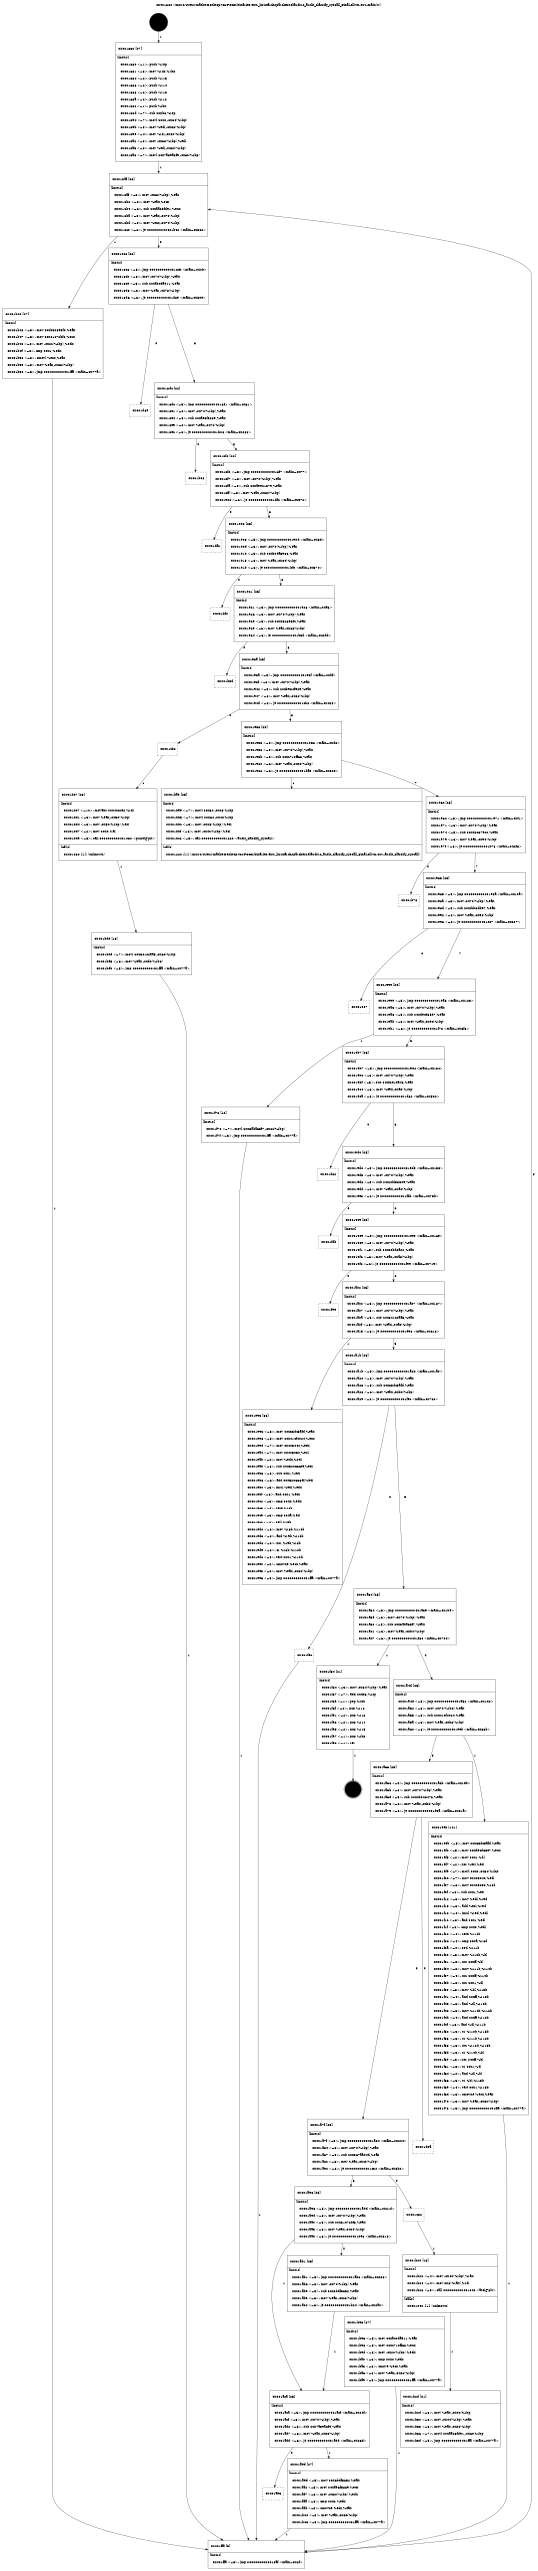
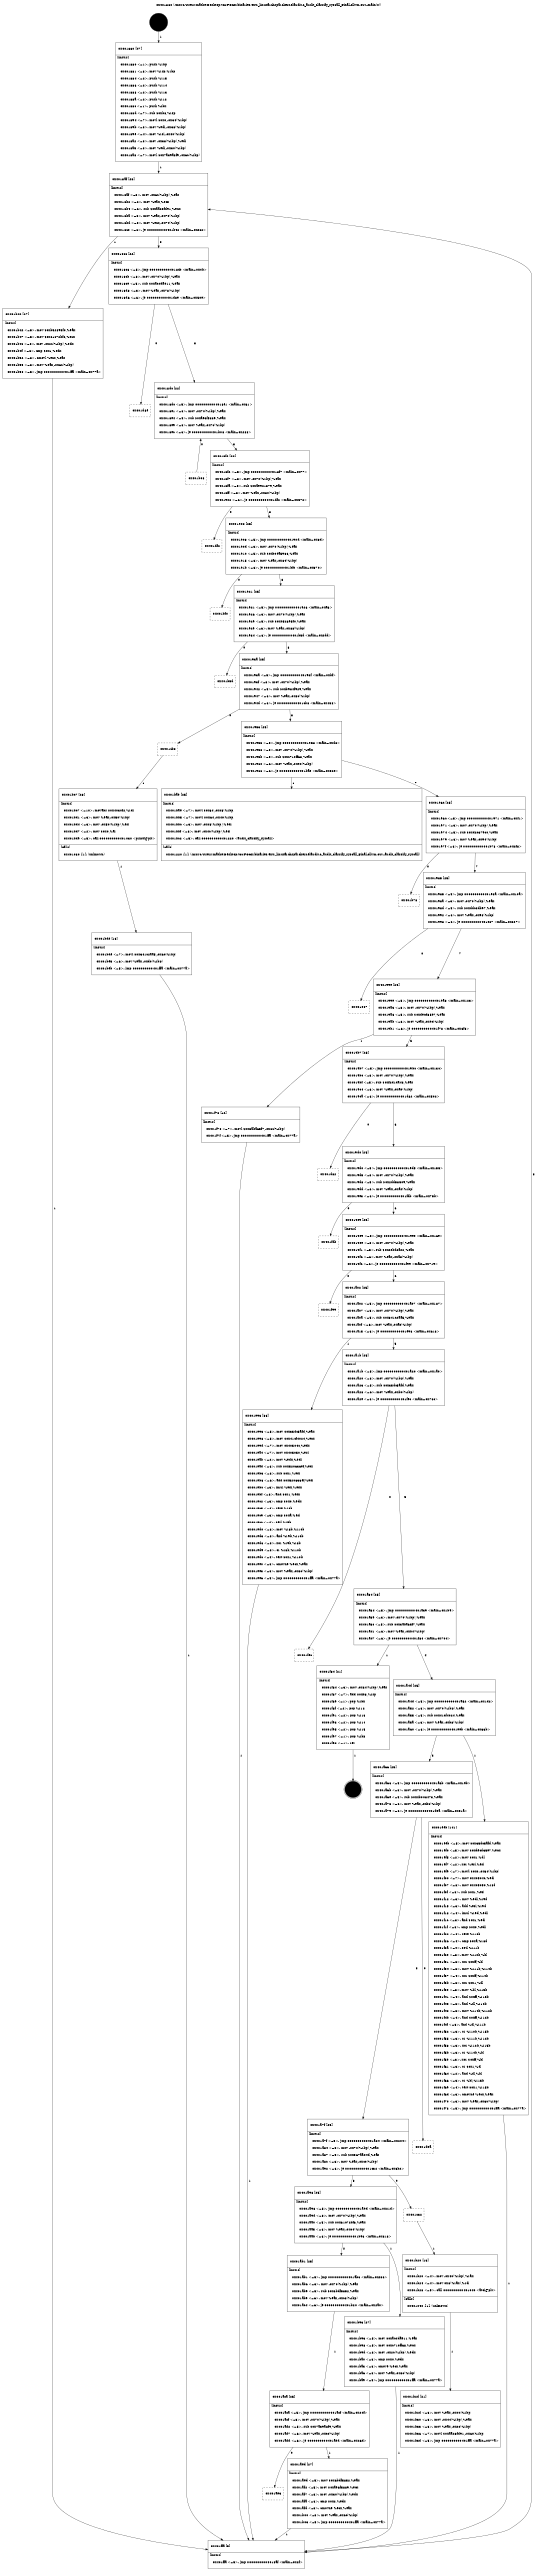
edge "0x4018dc [22]" -> "0x401b08": reversed
edge "0x401fec" -> "0x401ffa [5]": now "0x401e93 [88]" -> "0x401ffa [5]"
edge "0x401a98 [25]" -> "0x401aca [25]": now "0x401a98 [25]" -> "0x401b93 [27]"
